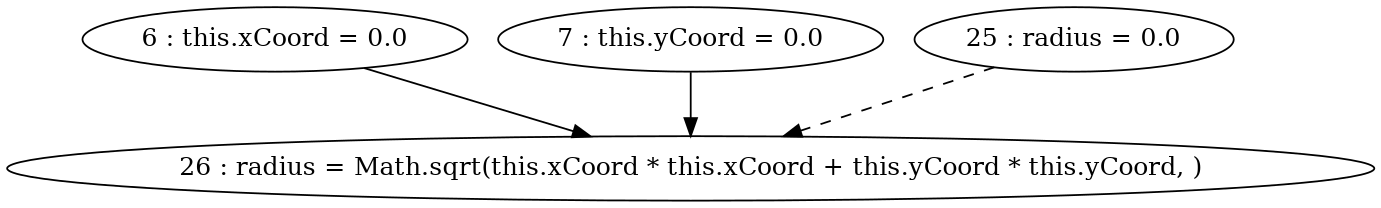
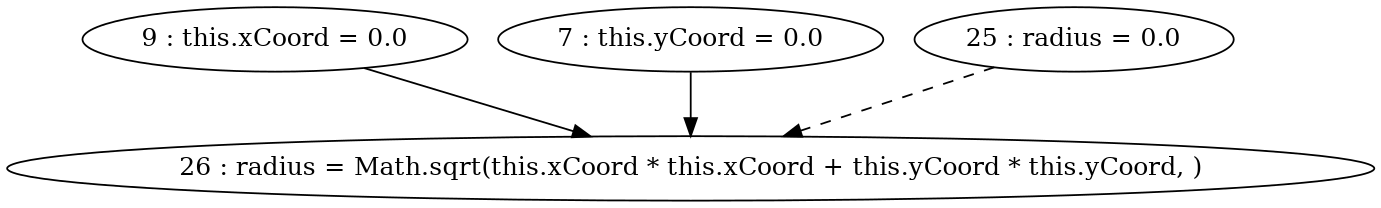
node "6 : this.xCoord = 0.0": label "6 : this.xCoord = 0.0" -> "9 : this.xCoord = 0.0"
